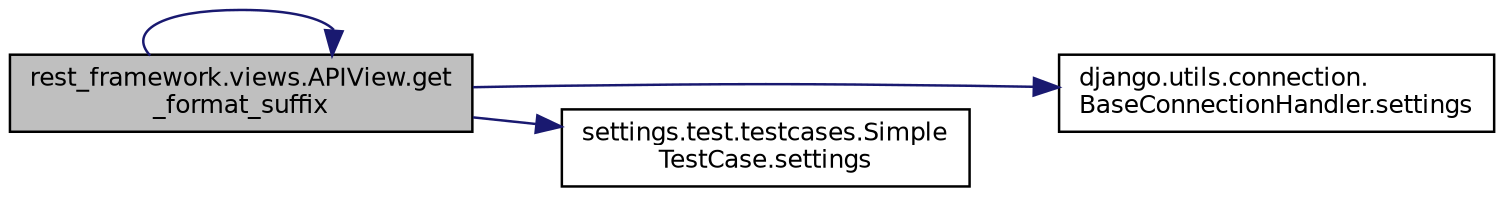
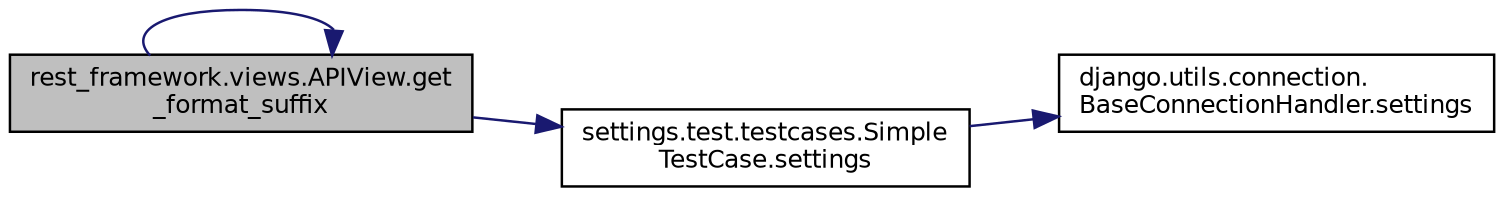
edge "rest_framework.views.APIView.get _format_suffix" -> "django.utils.connection. BaseConnectionHandler.settings": now "settings.test.testcases.Simple TestCase.settings" -> "django.utils.connection. BaseConnectionHandler.settings"
